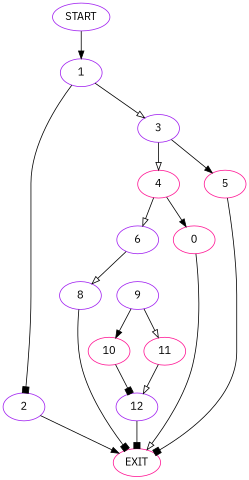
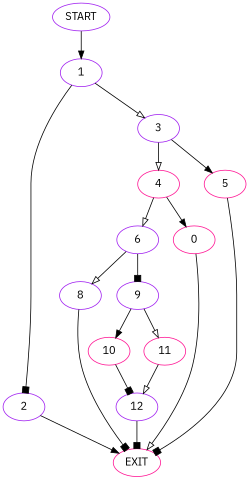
edge "6" -> "9": added
